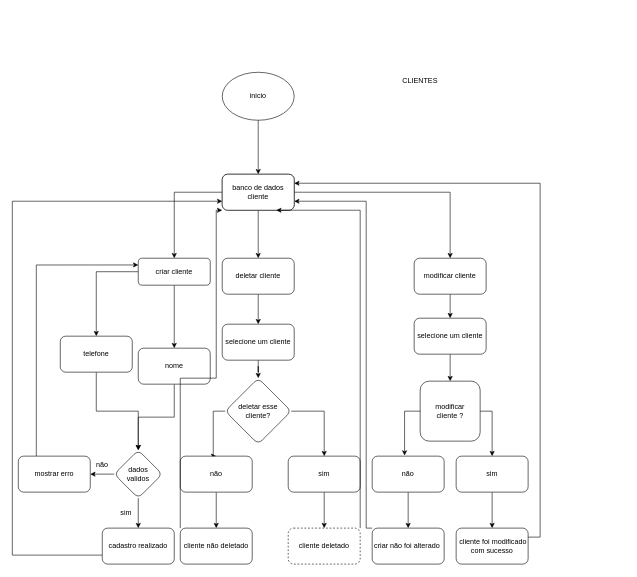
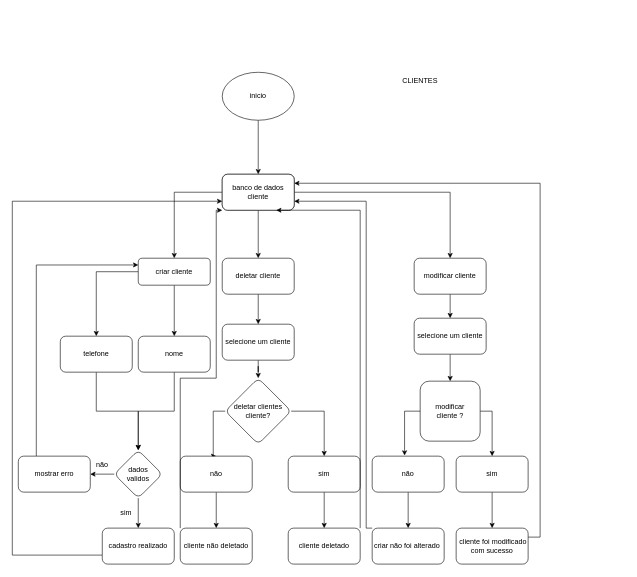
node "nome": moved (174, 366) -> (174, 354)
node "deletar esse cliente?": label "deletar esse cliente?" -> "deletar clientes cliente?"
node "cliente deletado": style dashed -> solid
